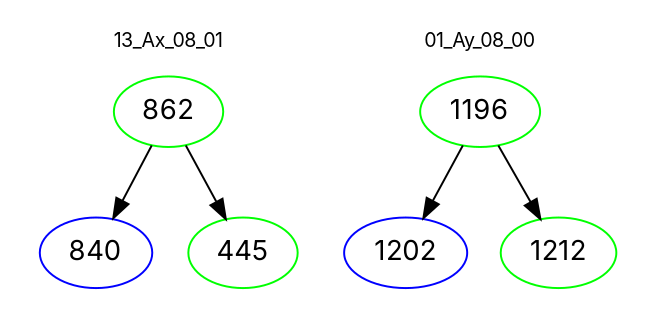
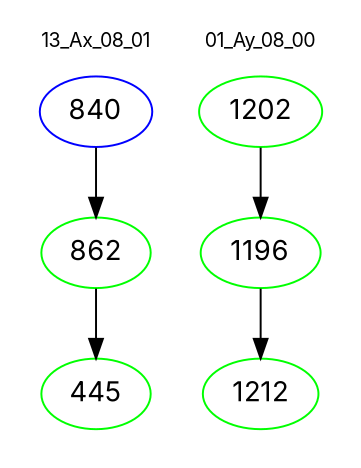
edge "862" -> "840": reversed
edge "1196" -> "1202": reversed
node "1202": color blue -> green
